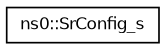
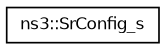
node "ns0::SrConfig_s": label "ns0::SrConfig_s" -> "ns3::SrConfig_s"
